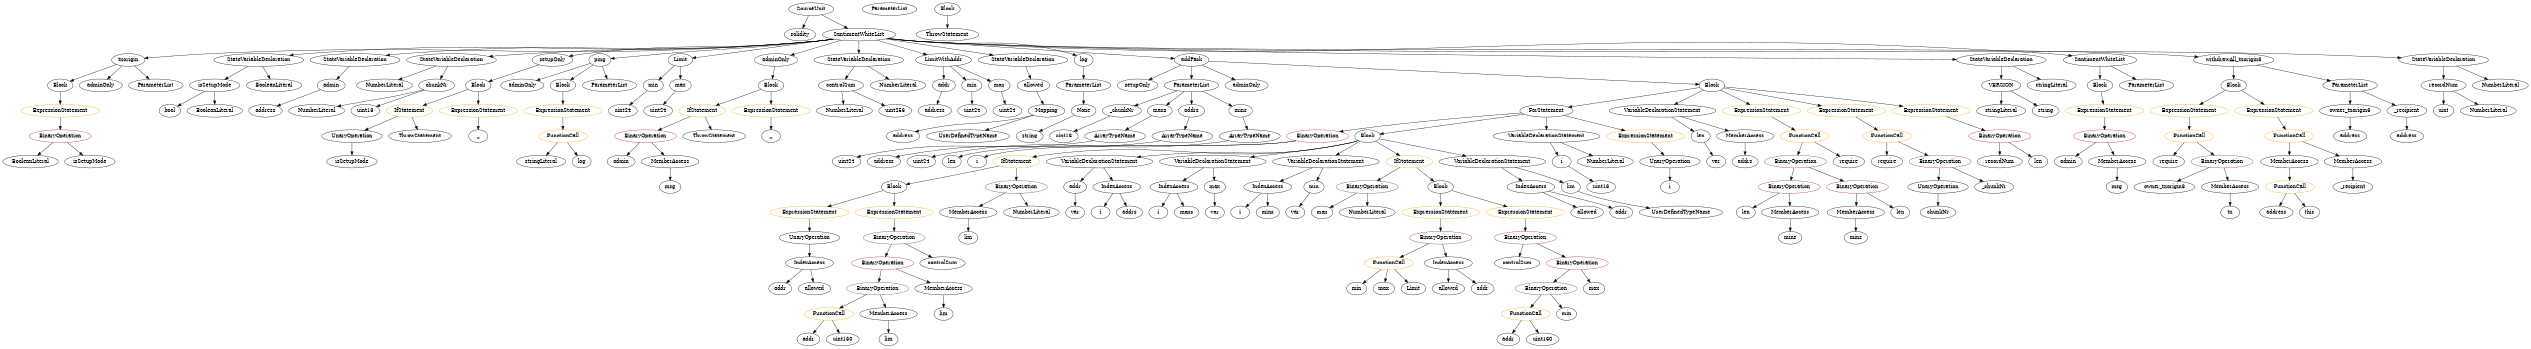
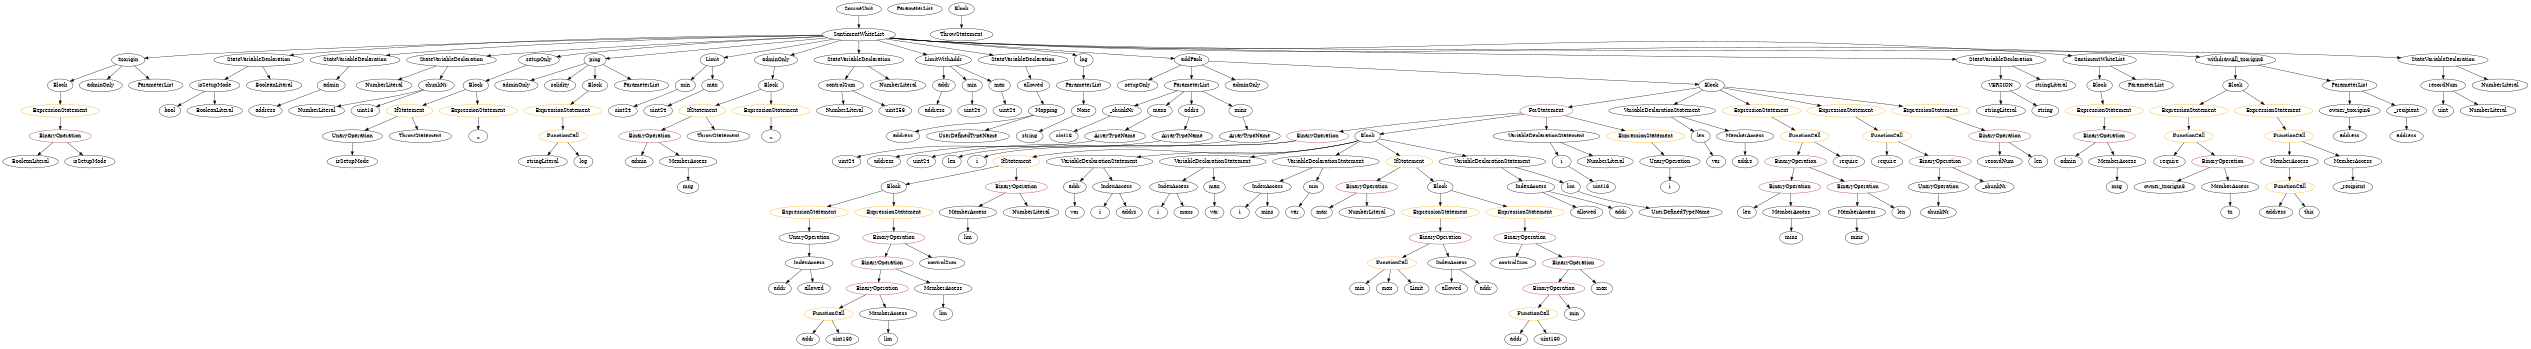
edge "SourceUnit" -> "solidity": now "ping" -> "solidity"
node "ForStatement": color black -> brown
